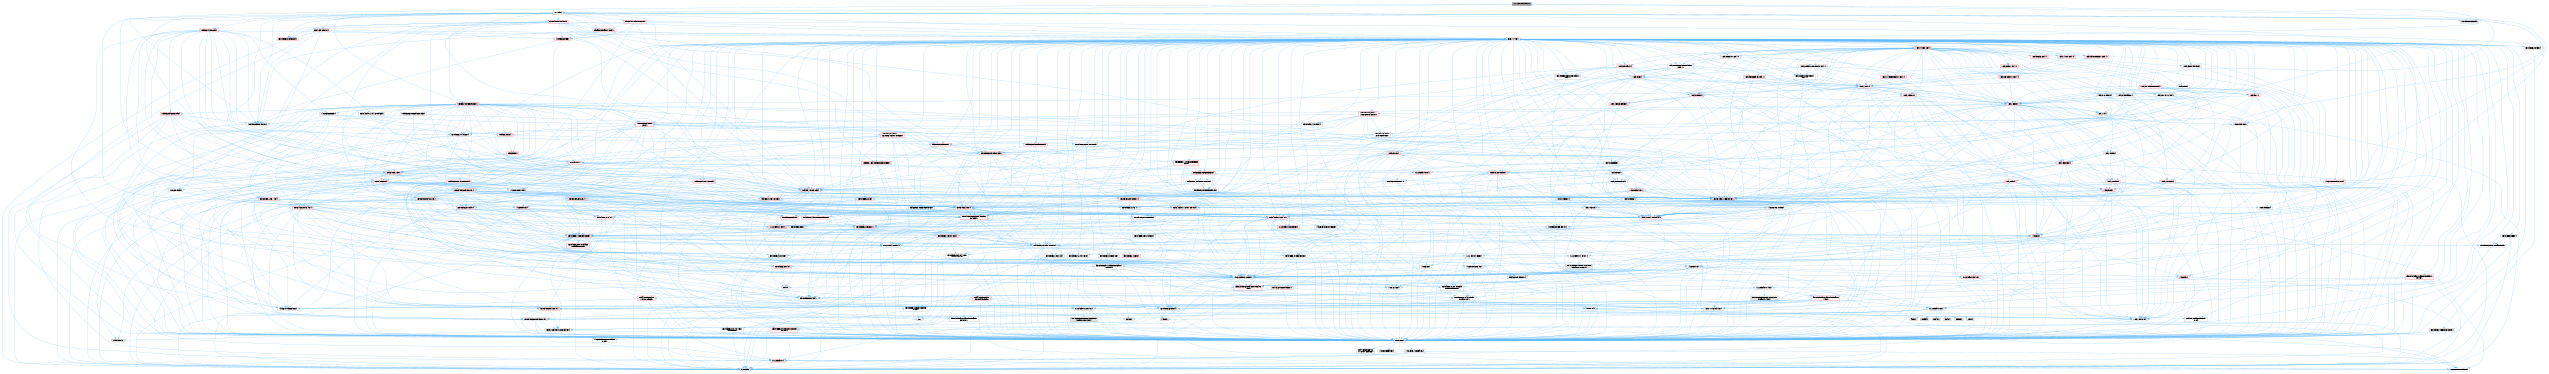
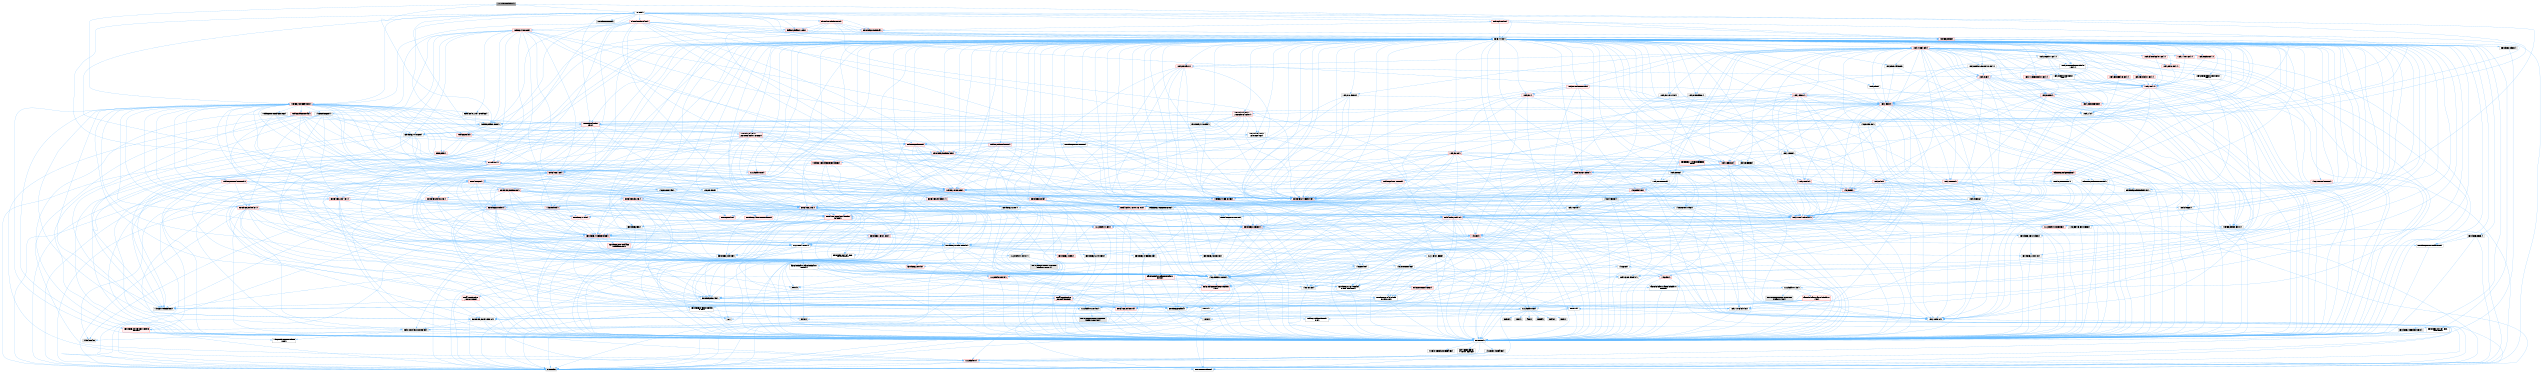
edge "Engine/Blueprint.h" -> "Algo/Reverse.h": now "CoreMinimal.h" -> "Algo/Reverse.h"
node "Templates/Sorting.h": label "Templates/Sorting.h" -> "FromTo/Sorting.h"
node "IsEnum.h": added
edge "Containers/StringFwd.h" -> "GenericPlatform/GenericPlatform Stricmp.h": now "GenericPlatform/GenericPlatform String.h" -> "GenericPlatform/GenericPlatform Stricmp.h"
node "Misc/CoreDefines.h": label "Misc/CoreDefines.h" -> "UnrealTypeTraits/CoreDefines.h"
